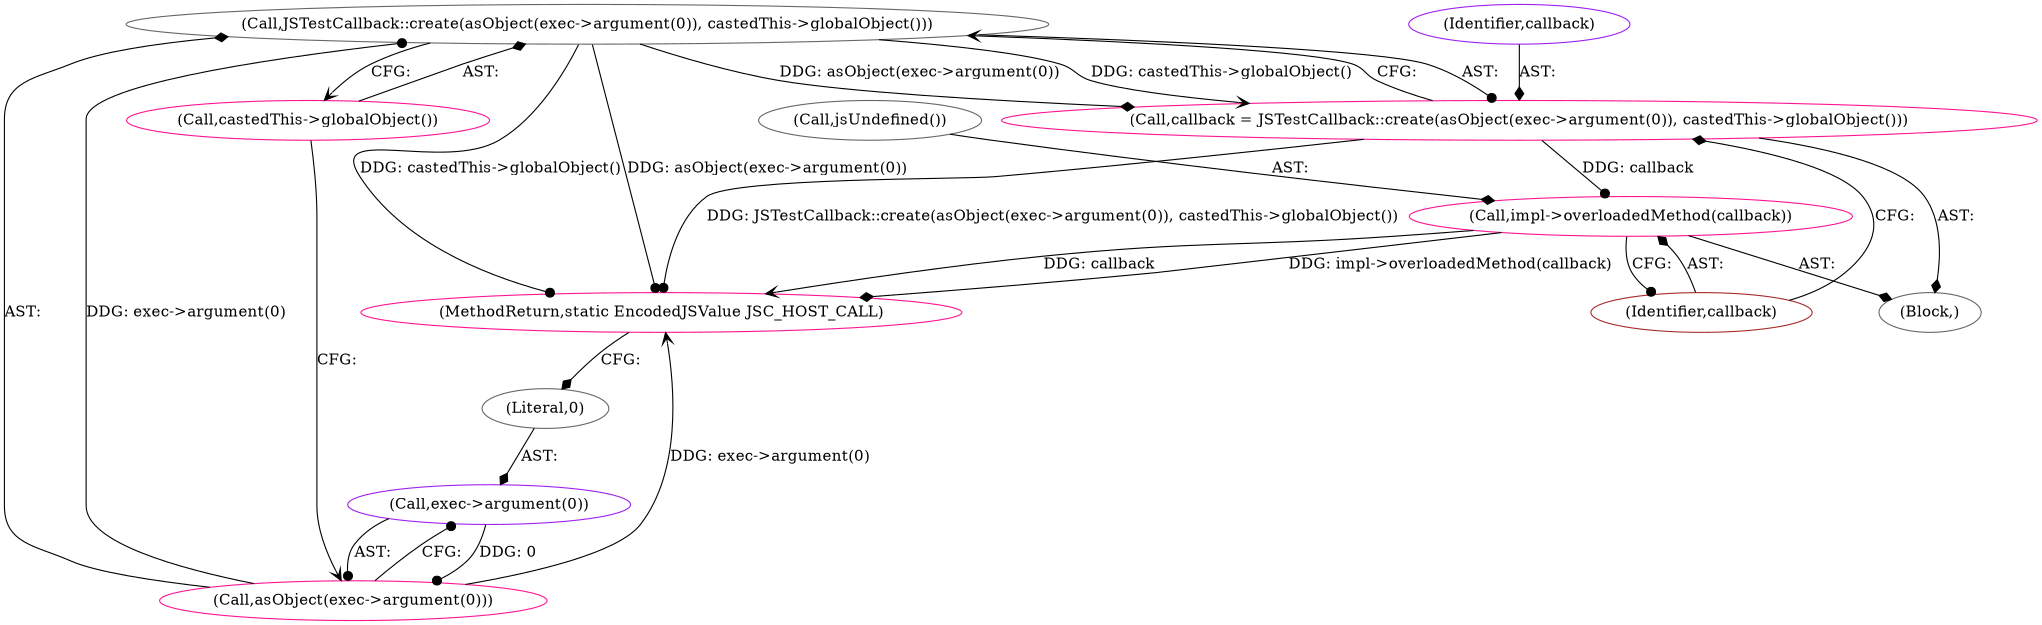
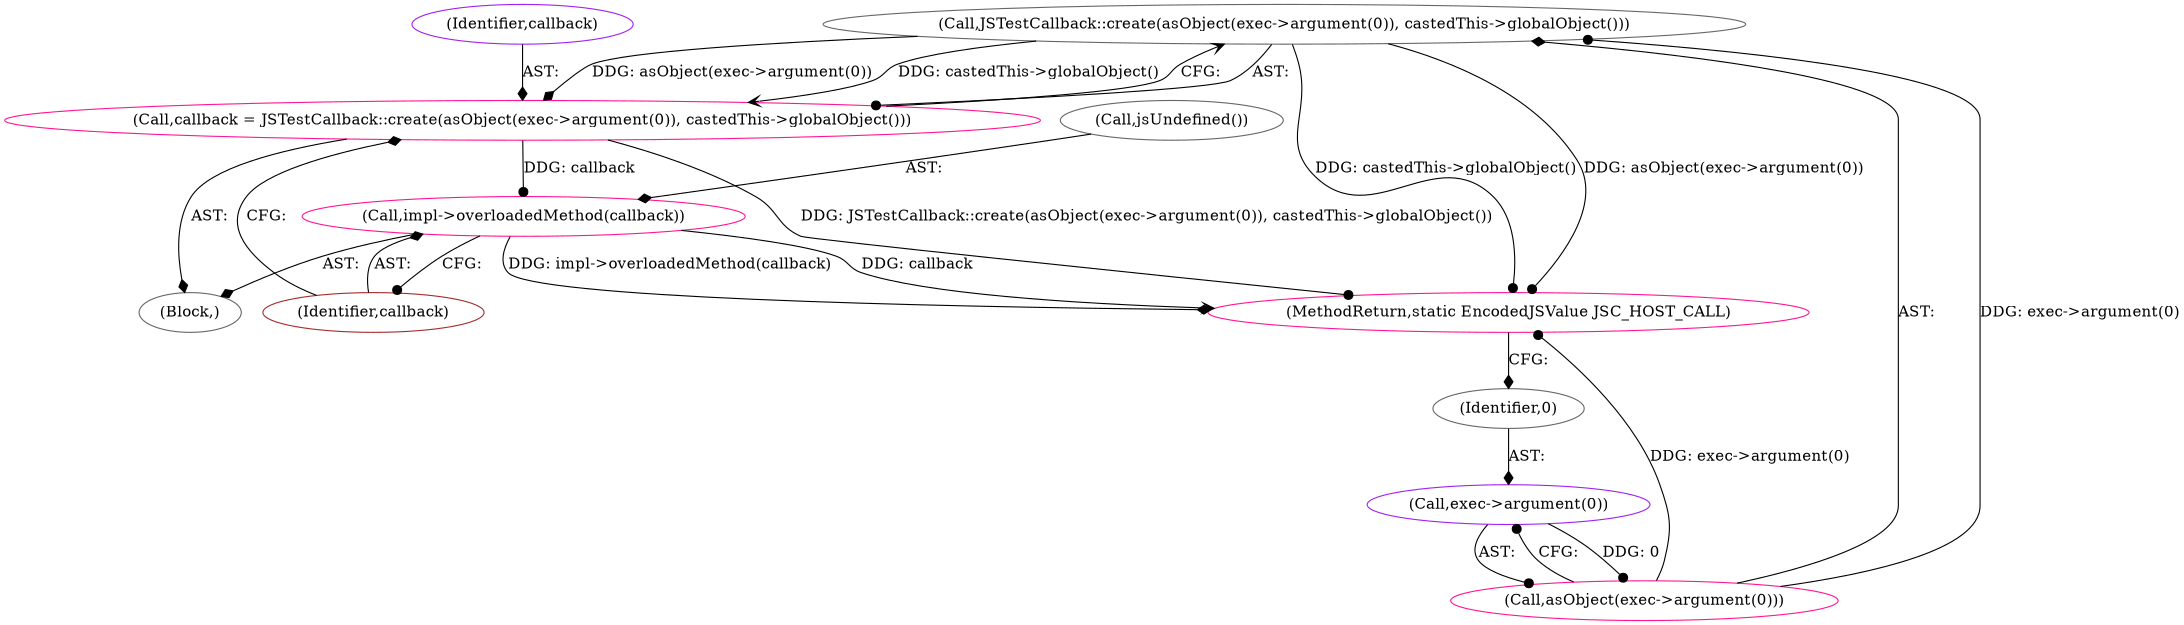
node "(Call,castedThis->globalObject())": removed
node "(Literal,0)": label "(Literal,0)" -> "(Identifier,0)"
edge "(Call,asObject(exec->argument(0)))" -> "(MethodReturn,static EncodedJSValue JSC_HOST_CALL)": arrowhead vee -> dot
